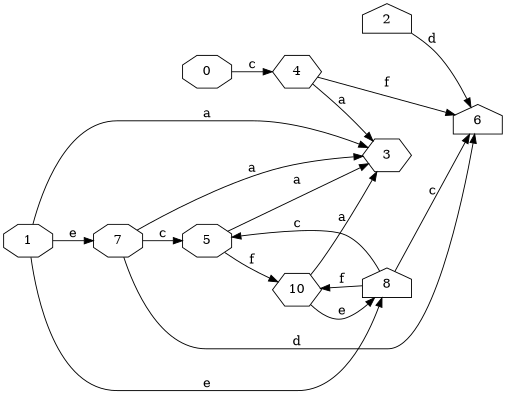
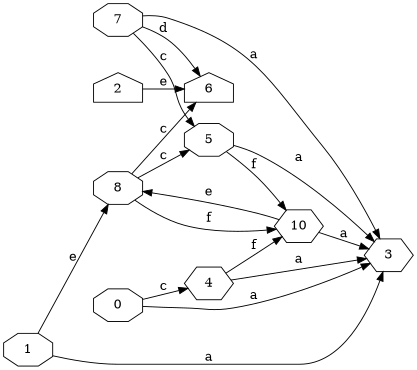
edge "2" -> "6": label "d" -> "e"
edge "4" -> "6": now "4" -> "10"
edge "1" -> "7": removed, label "e"
node "8": shape house -> octagon
edge "0" -> "3": added, label "a"
